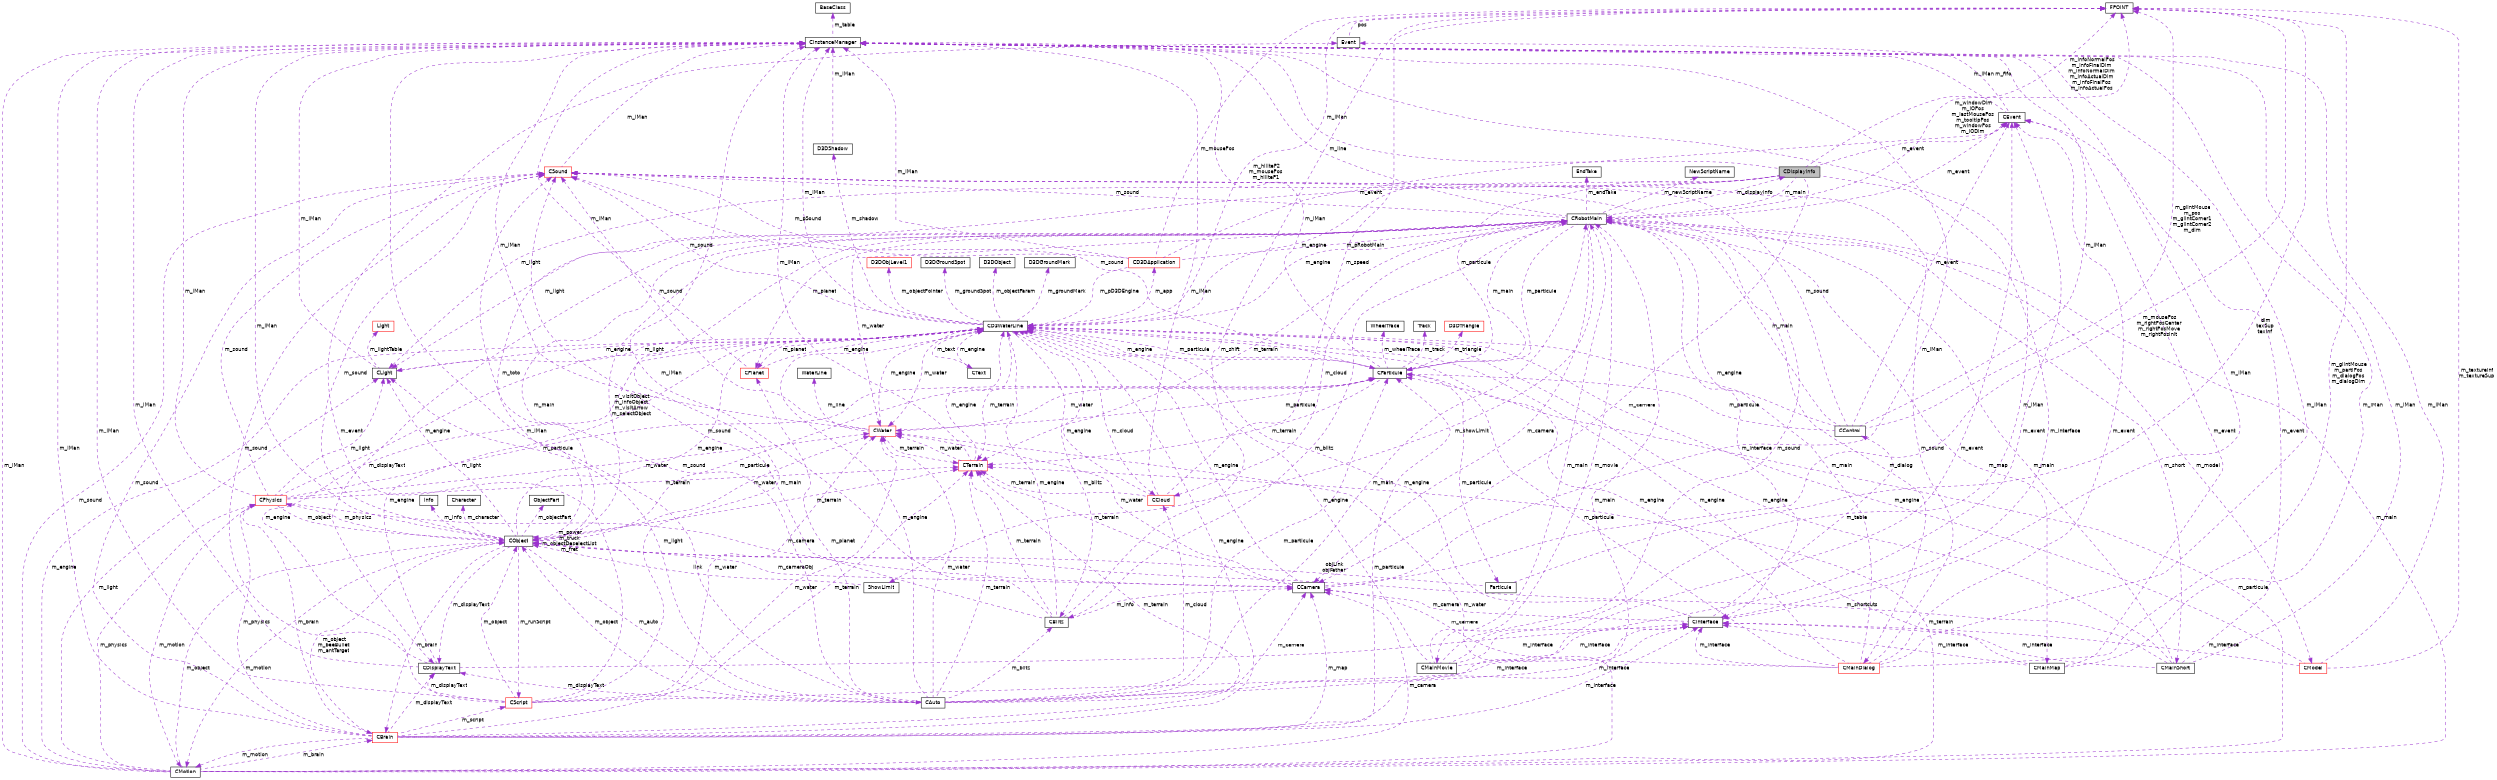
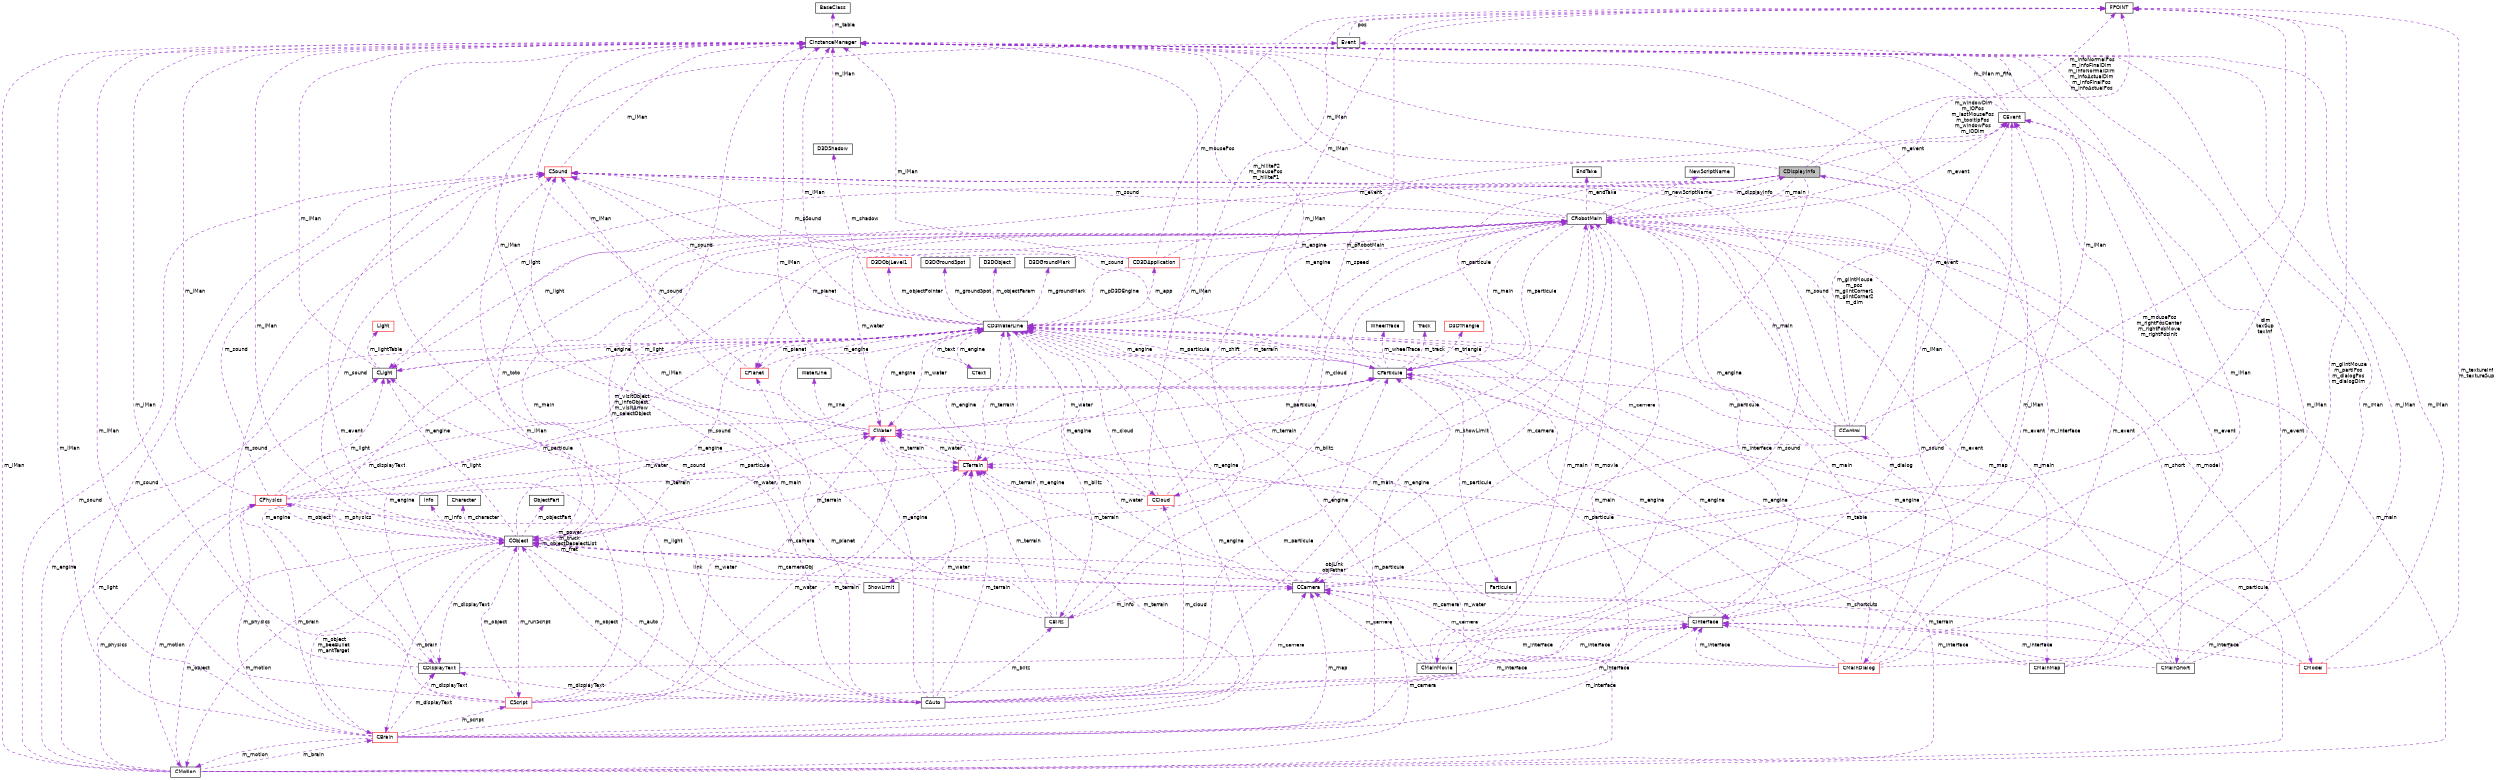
edge "CRobotMain" -> "CInstanceManager": label " m_line" -> " m_iMan"
edge "CControl" -> "FPOINT": now "CControl" -> "CDisplayInfo"
edge "CMainMovie" -> "CCamera": added, label "m_camera"
